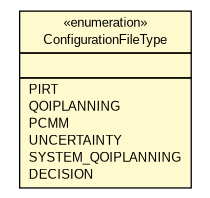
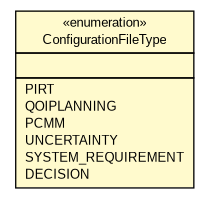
node "ConfigurationFileType": text "SYSTEM_QOIPLANNING" -> "SYSTEM_REQUIREMENT"
